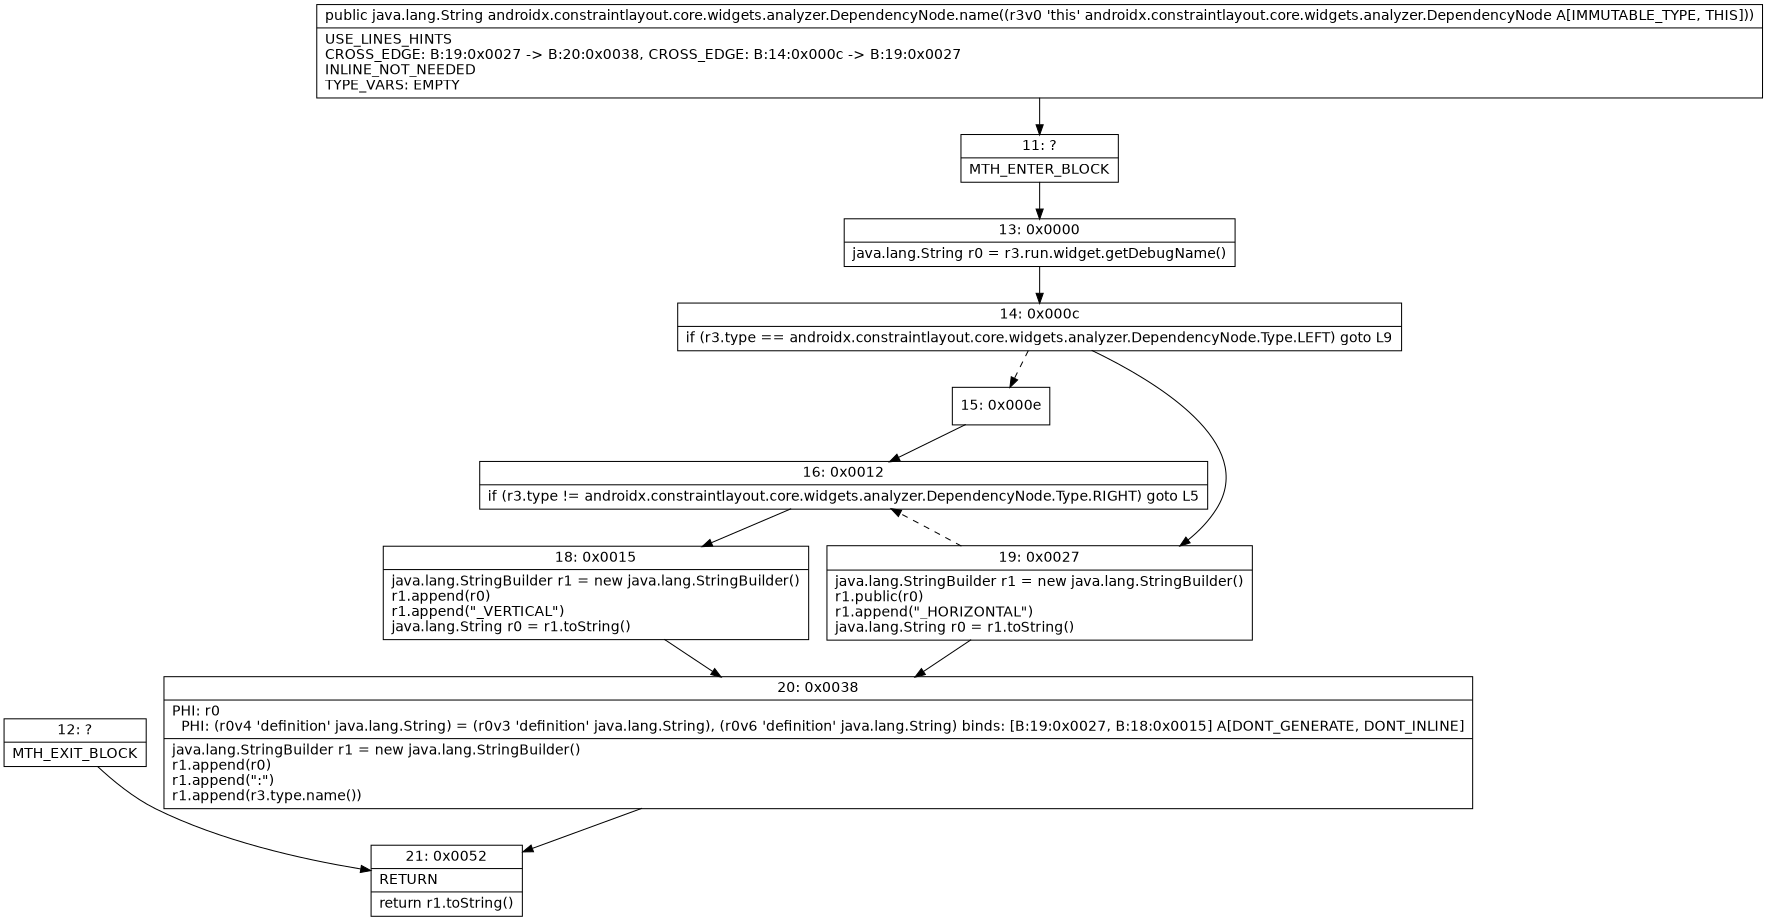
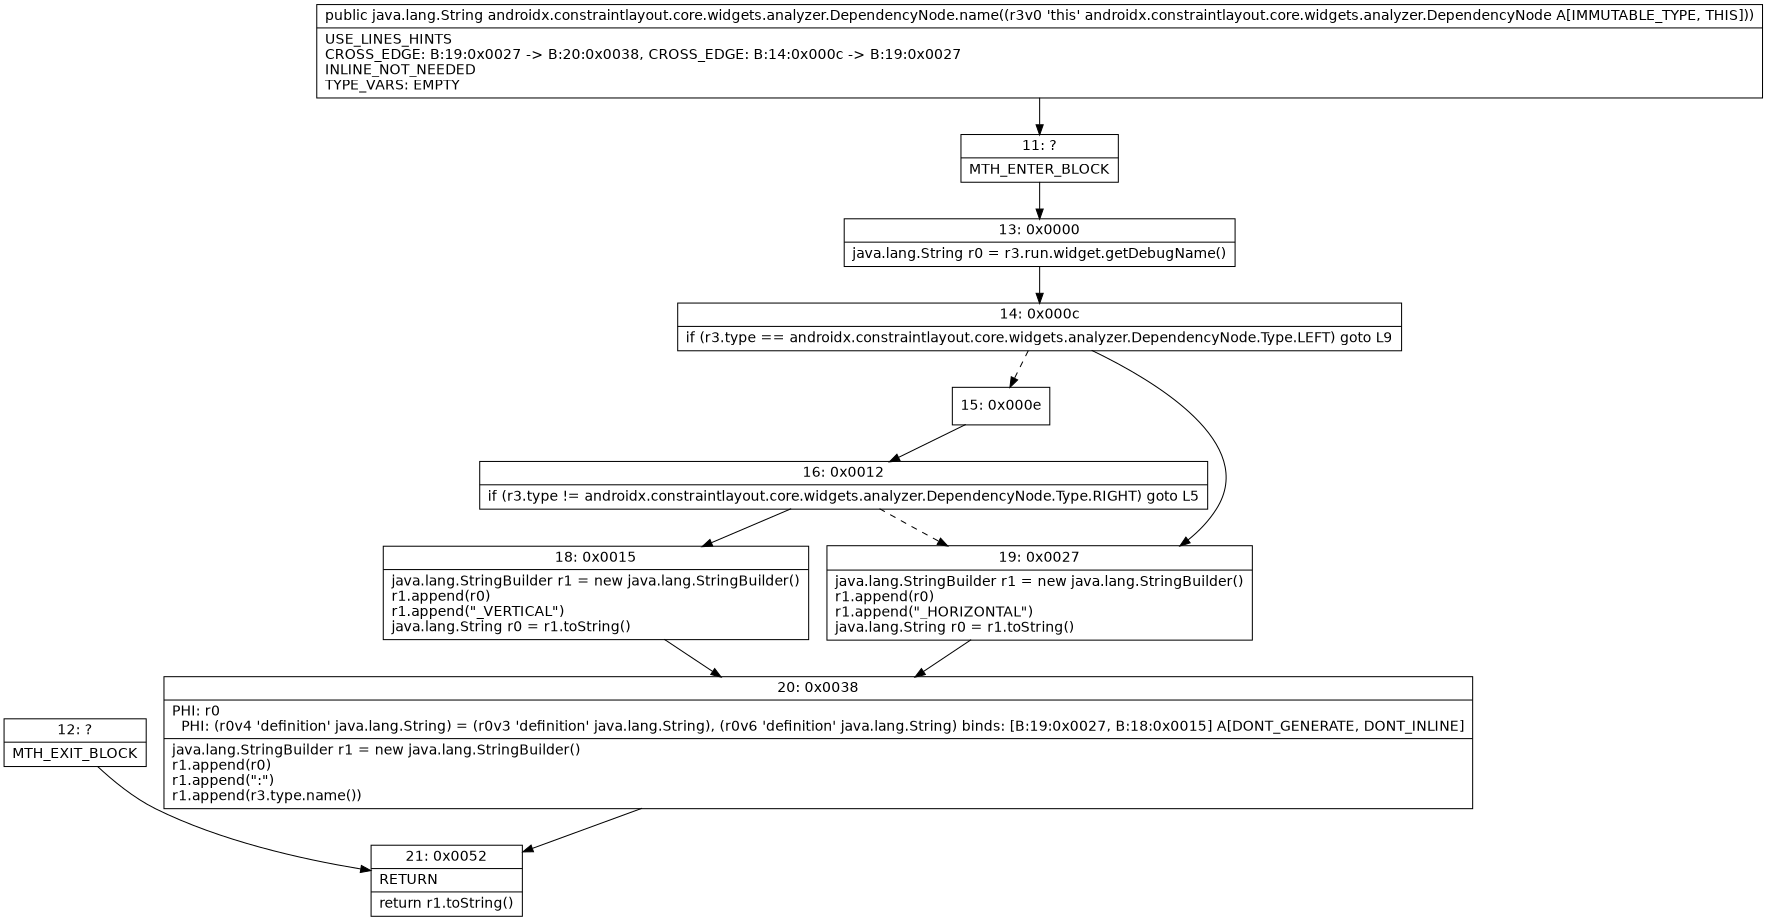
edge "19: 0x0027" -> "16: 0x0012": reversed
node "19: 0x0027": text "r1.public(r0)" -> "r1.append(r0)"
